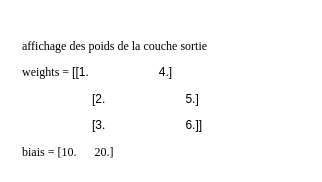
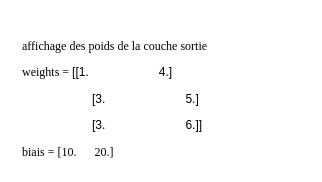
node "affichage des poids de la couche sortie weights = [[1. 4.] [2. 5.] [3. 6.]] biais = [10. 20.]": label "affichage des poids de la couche sortie weights = [[1. 4.] [2. 5.] [3. 6.]] biais = [10. 20.]" -> "affichage des poids de la couche sortie weights = [[1. 4.] [3. 5.] [3. 6.]] biais = [10. 20.]"
